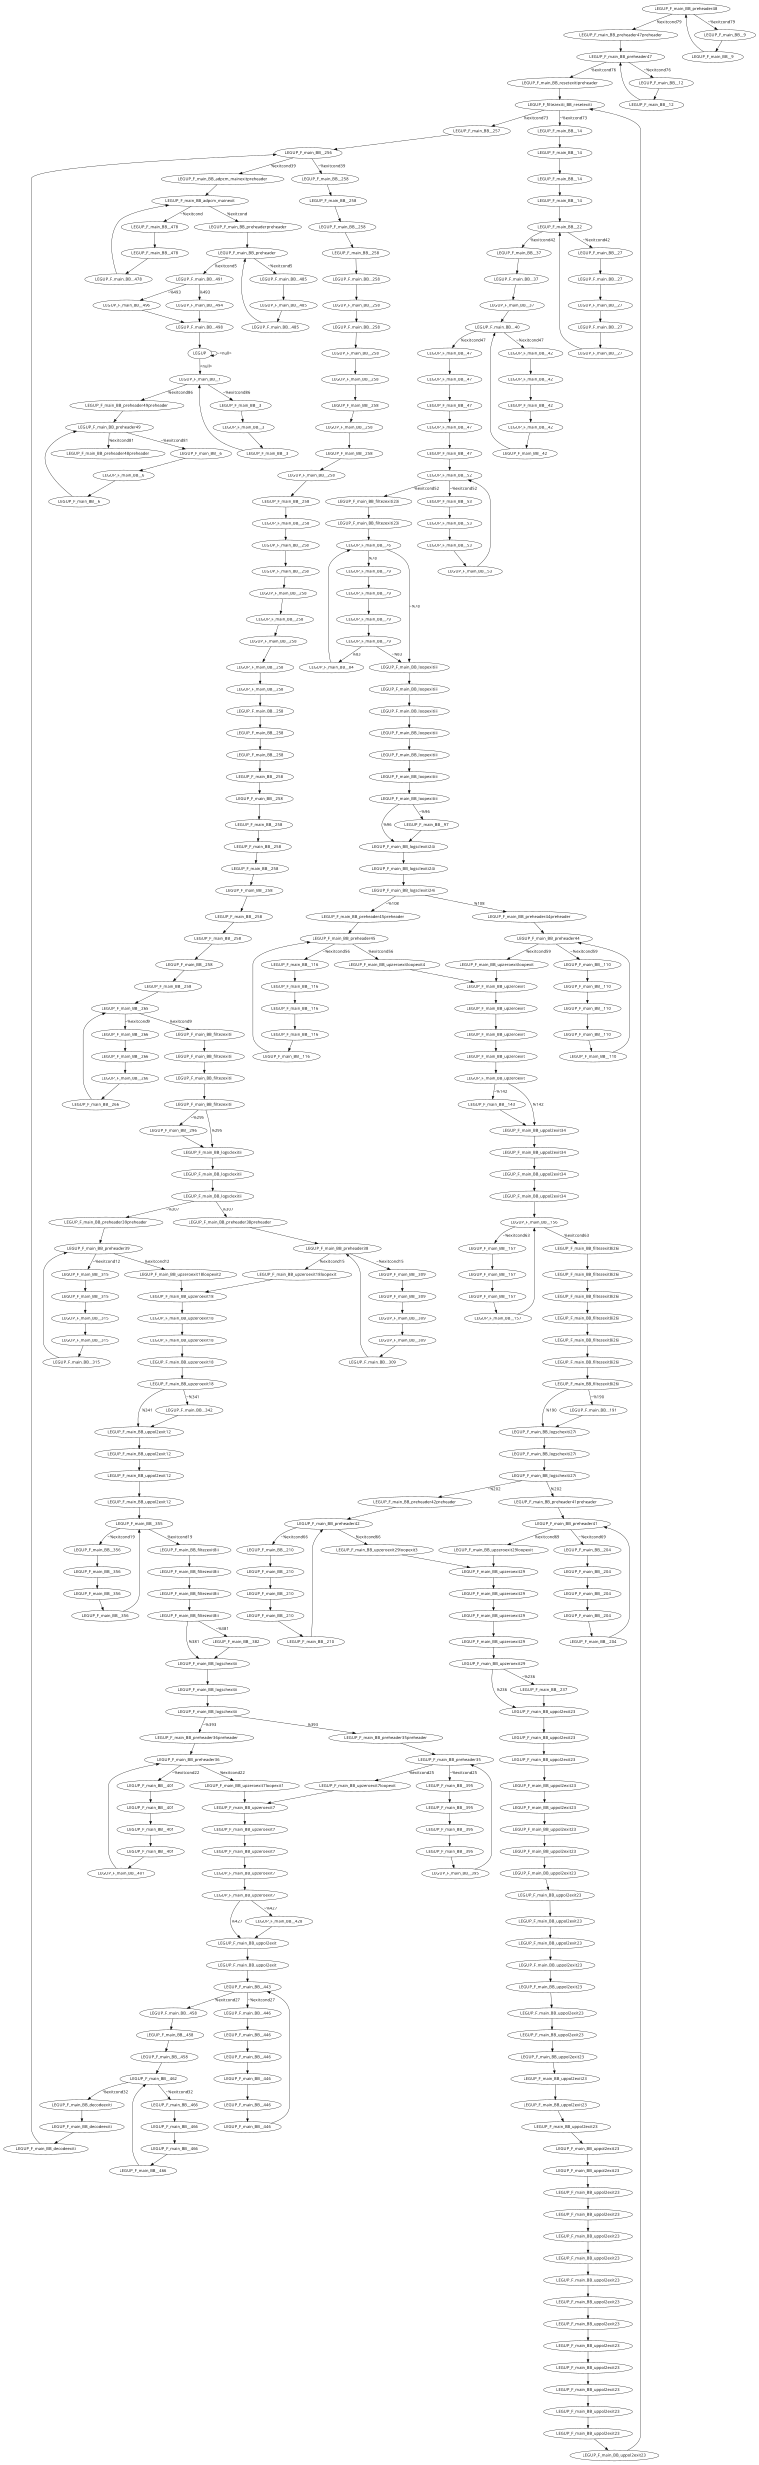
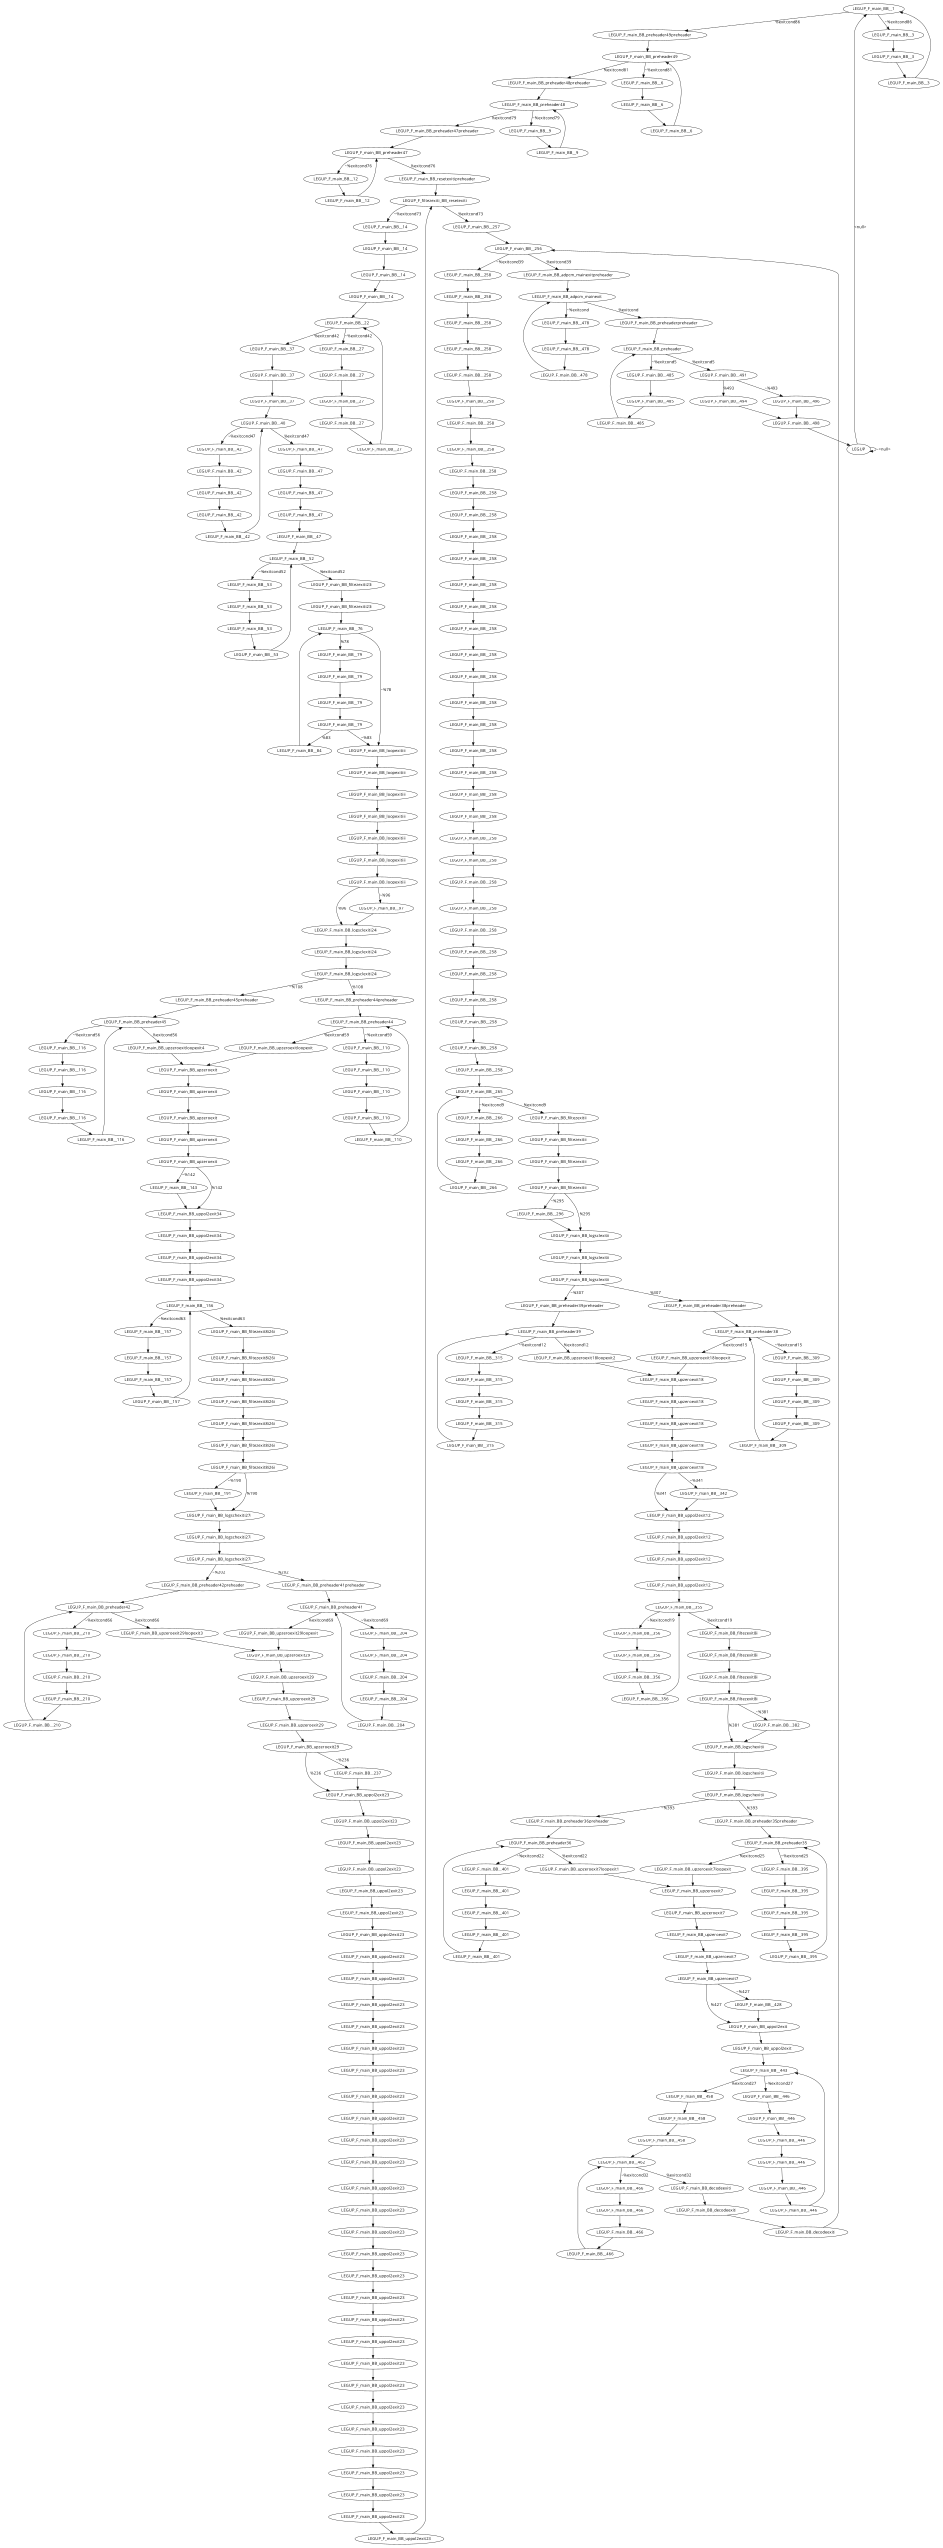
edge "LEGUP_F_main_BB_preheader48preheader" -> "LEGUP_F_main_BB_preheader48": added
